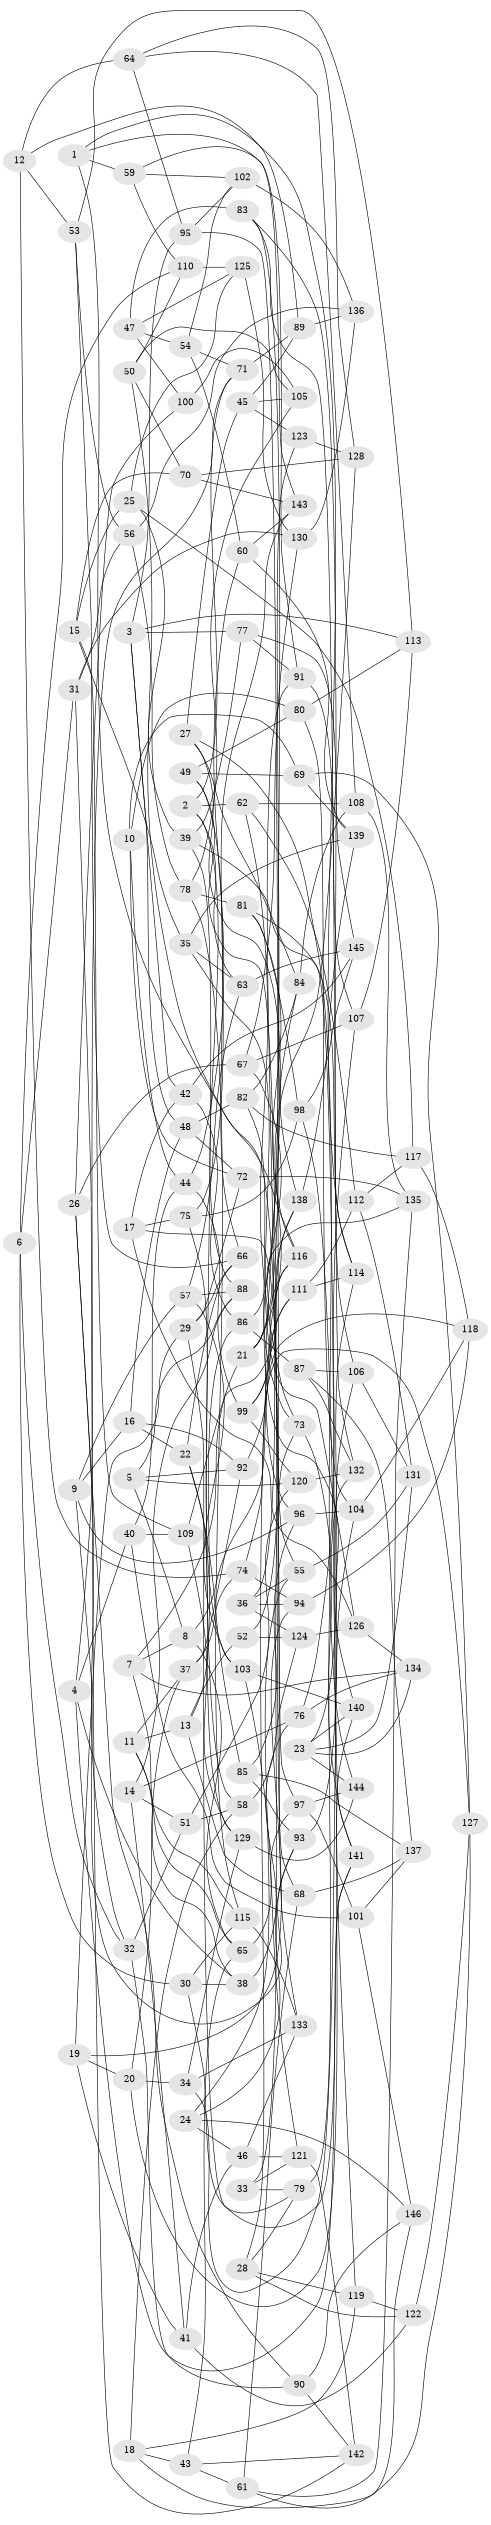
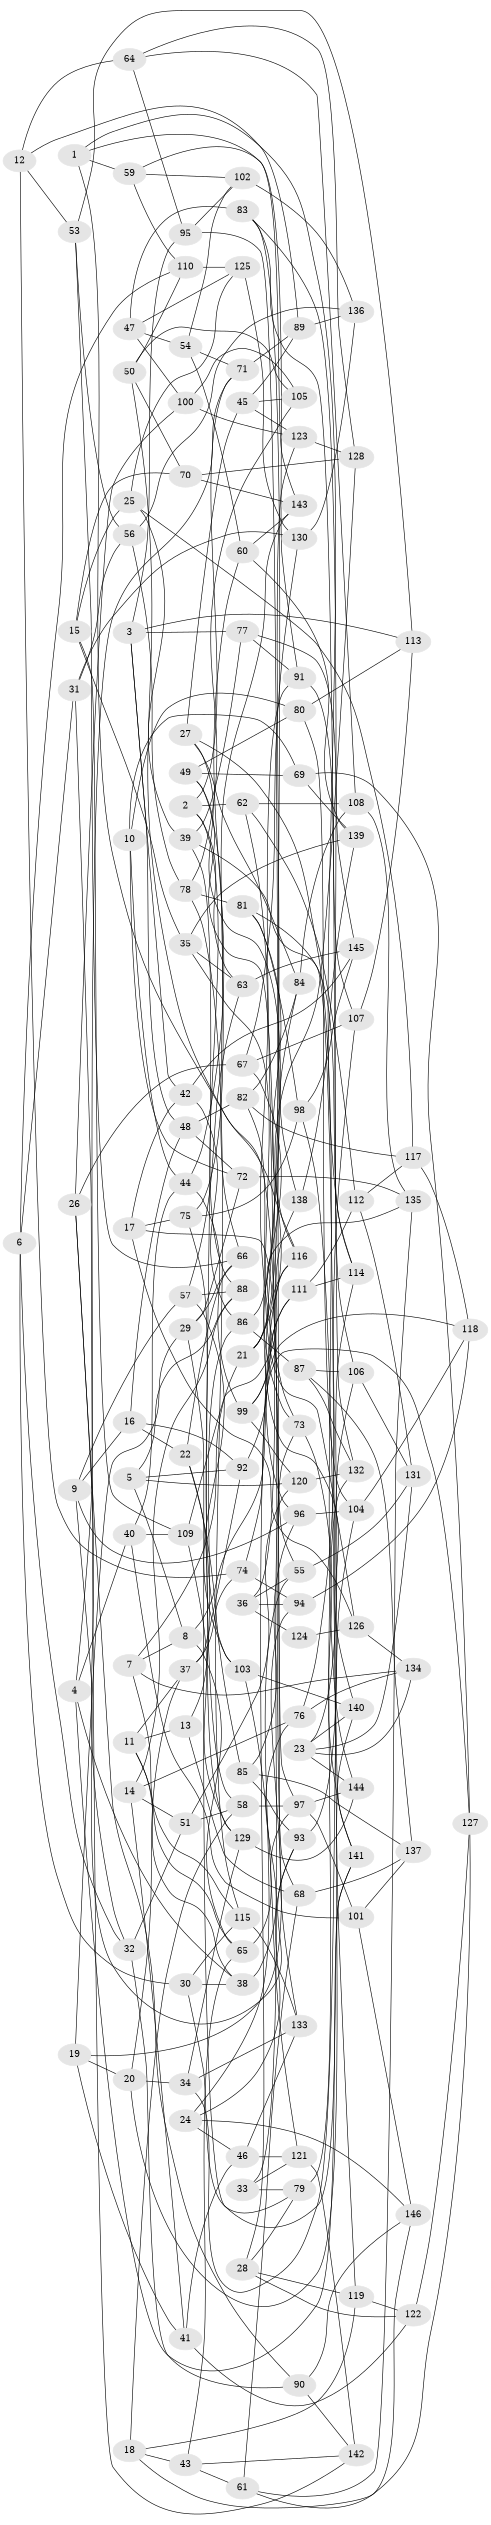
edge "100" -- "123": added
node "52": removed
edge "124" -- "58": now "97" -- "58"
